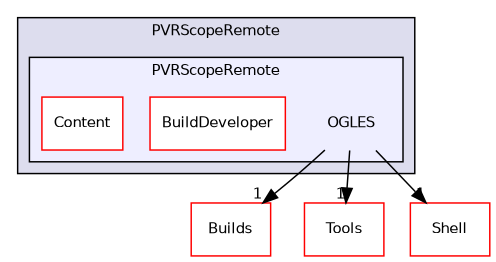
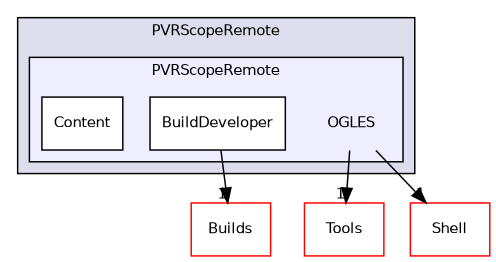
node "Content": color red -> black
node "BuildDeveloper": color red -> black
edge "OGLES" -> "Builds": now "BuildDeveloper" -> "Builds"
